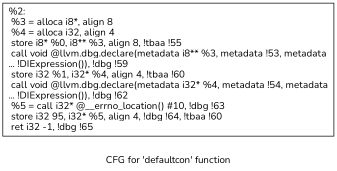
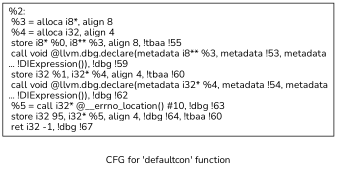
node "%2:": text "ret i32 -1, !dbg !65" -> "ret i32 -1, !dbg !67"
